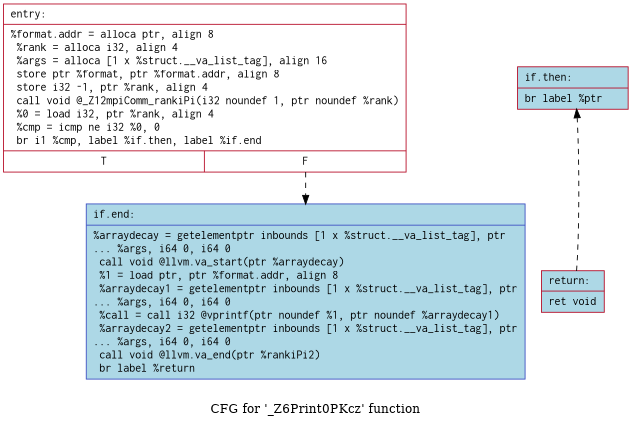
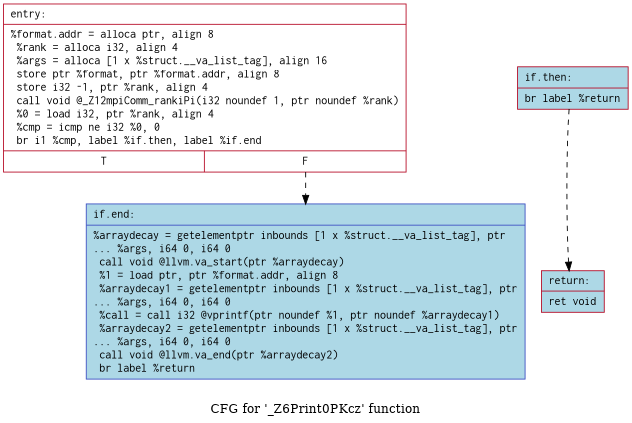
node "if.then:": text "br label %ptr" -> "br label %return"
edge "return:" -> "if.then:": reversed
node "if.end:": text "call void @llvm.va_end(ptr %rankiPi2)" -> "call void @llvm.va_end(ptr %arraydecay2)"
